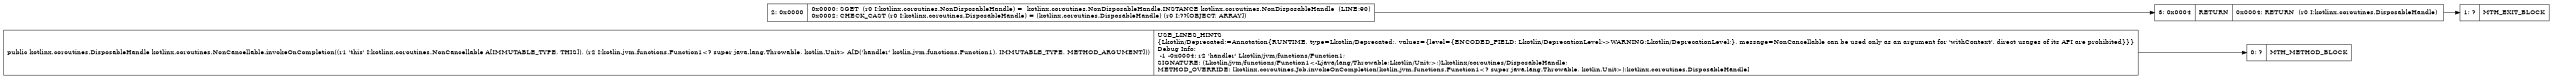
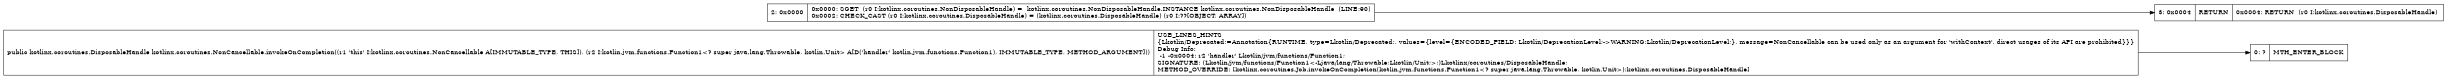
node "1: ?": removed
node "0: ?": text "MTH_METHOD_BLOCK" -> "MTH_ENTER_BLOCK"
